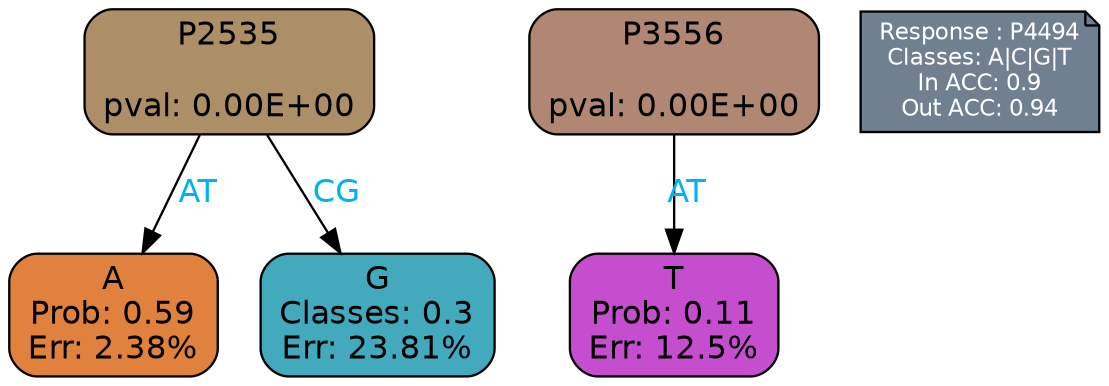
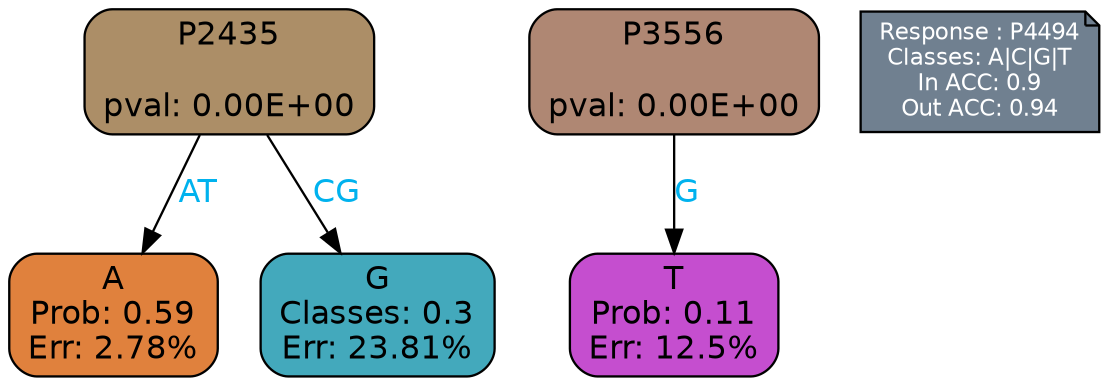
node "P2535 pval: 0.00E+00": label "P2535 pval: 0.00E+00" -> "P2435 pval: 0.00E+00"
edge "P3556 pval: 0.00E+00" -> "T Prob: 0.11 Err: 12.5%": label "AT" -> "G"
node "A Prob: 0.59 Err: 2.38%": label "A Prob: 0.59 Err: 2.38%" -> "A Prob: 0.59 Err: 2.78%"
